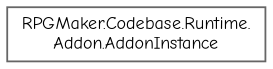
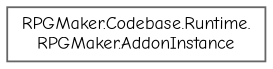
node "RPGMaker.Codebase.Runtime. Addon.AddonInstance": label "RPGMaker.Codebase.Runtime. Addon.AddonInstance" -> "RPGMaker.Codebase.Runtime. RPGMaker.AddonInstance"
